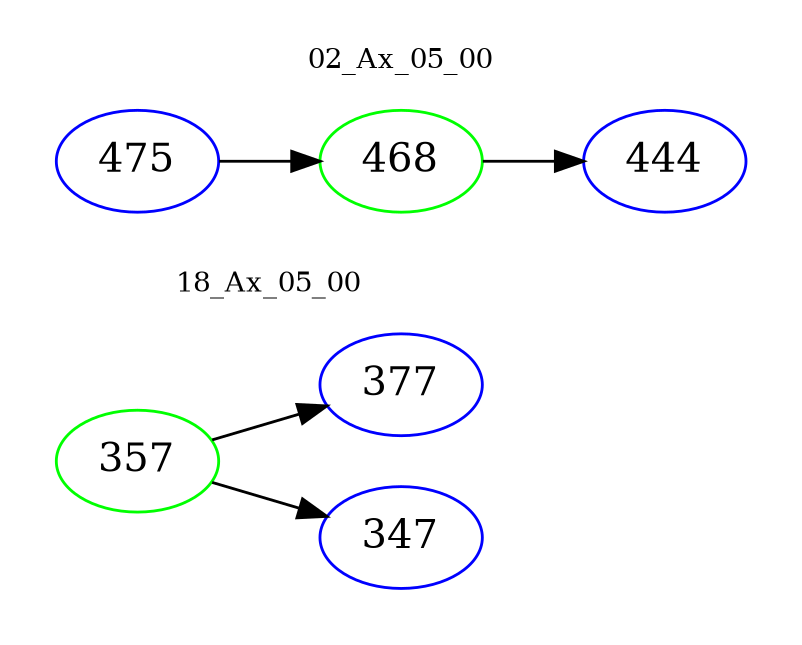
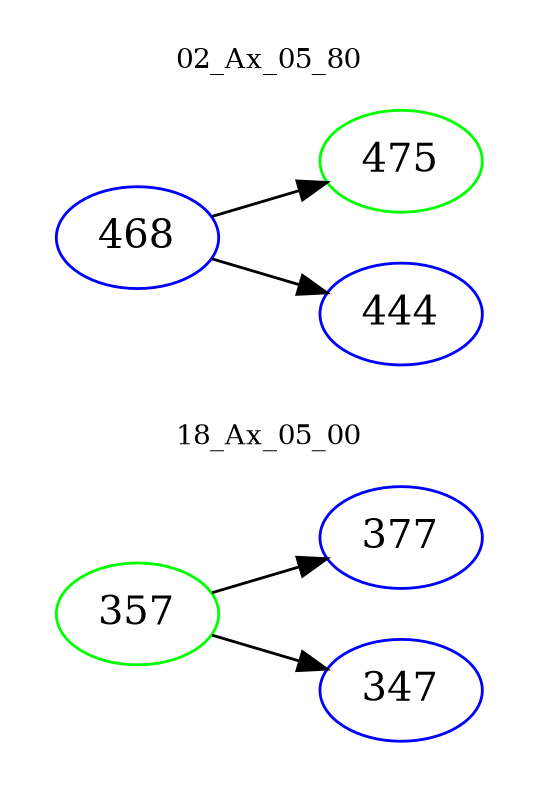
cluster "02_Ax_05_00": label "02_Ax_05_00" -> "02_Ax_05_80"
node "475": color blue -> green
edge "475" -> "468": reversed
node "468": color green -> blue
